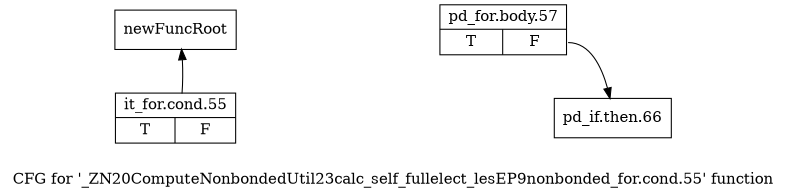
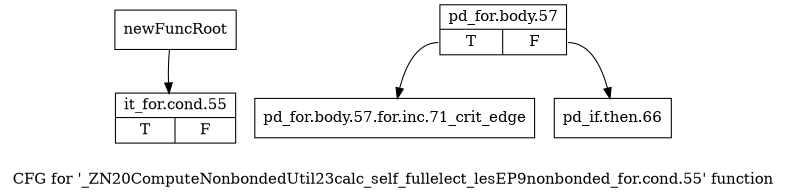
edge "it_for.cond.55" -> "newFuncRoot": reversed
node "pd_for.body.57.for.inc.71_crit_edge": added
